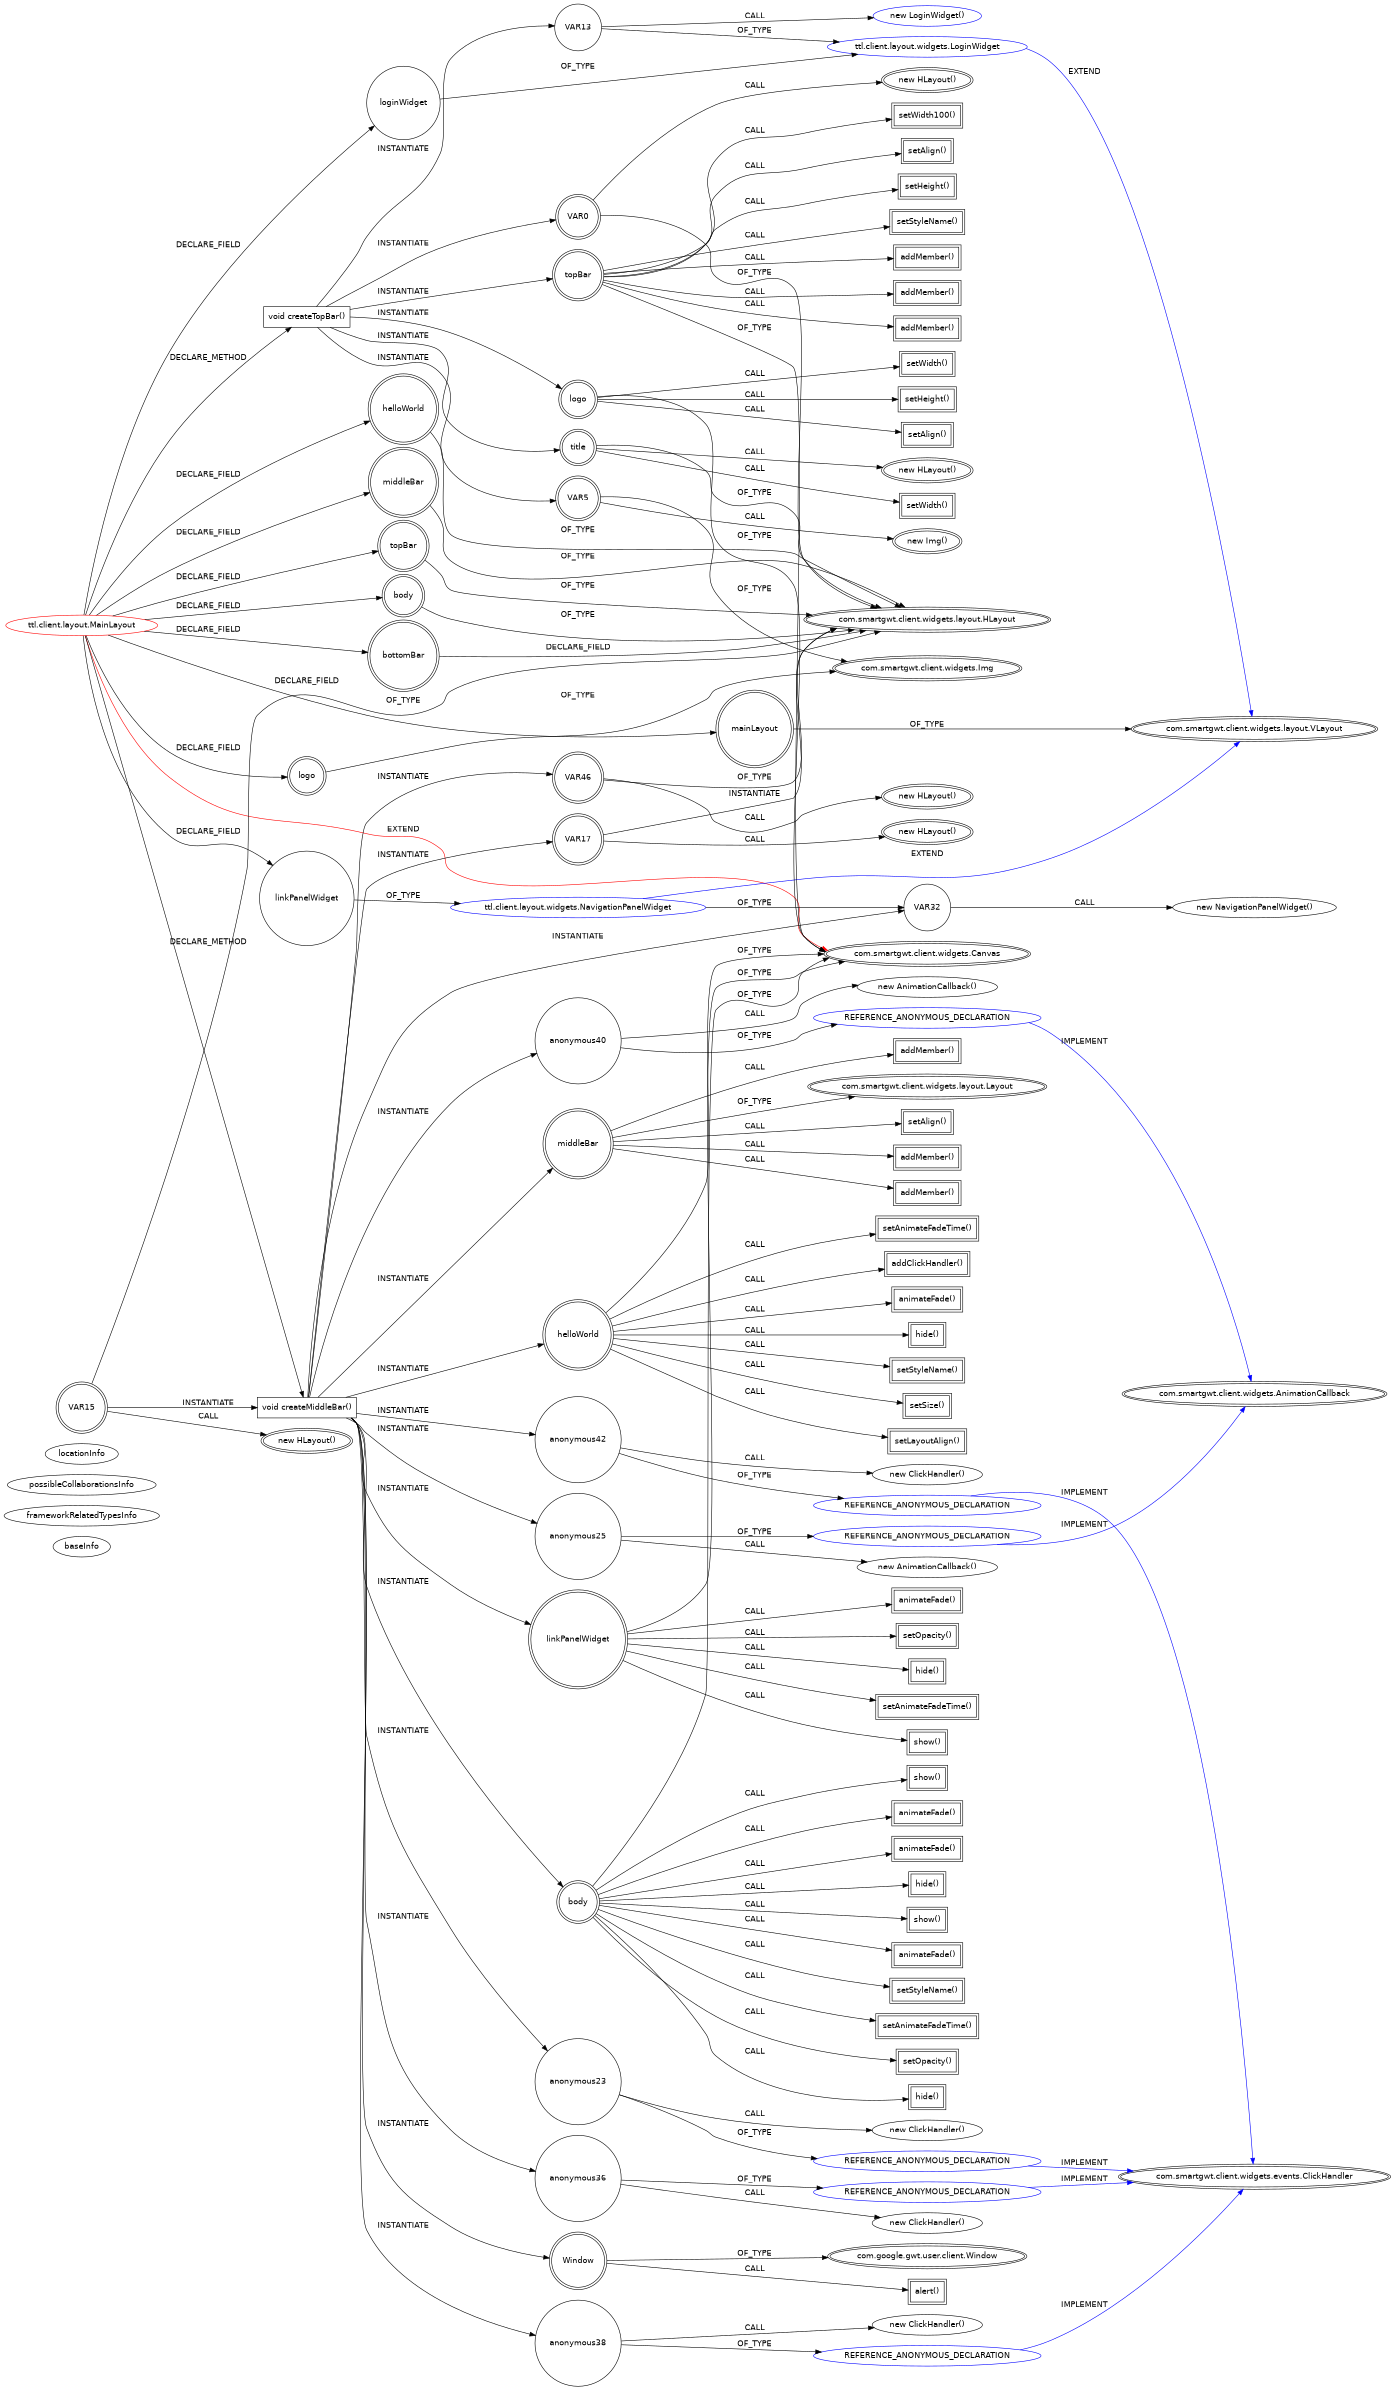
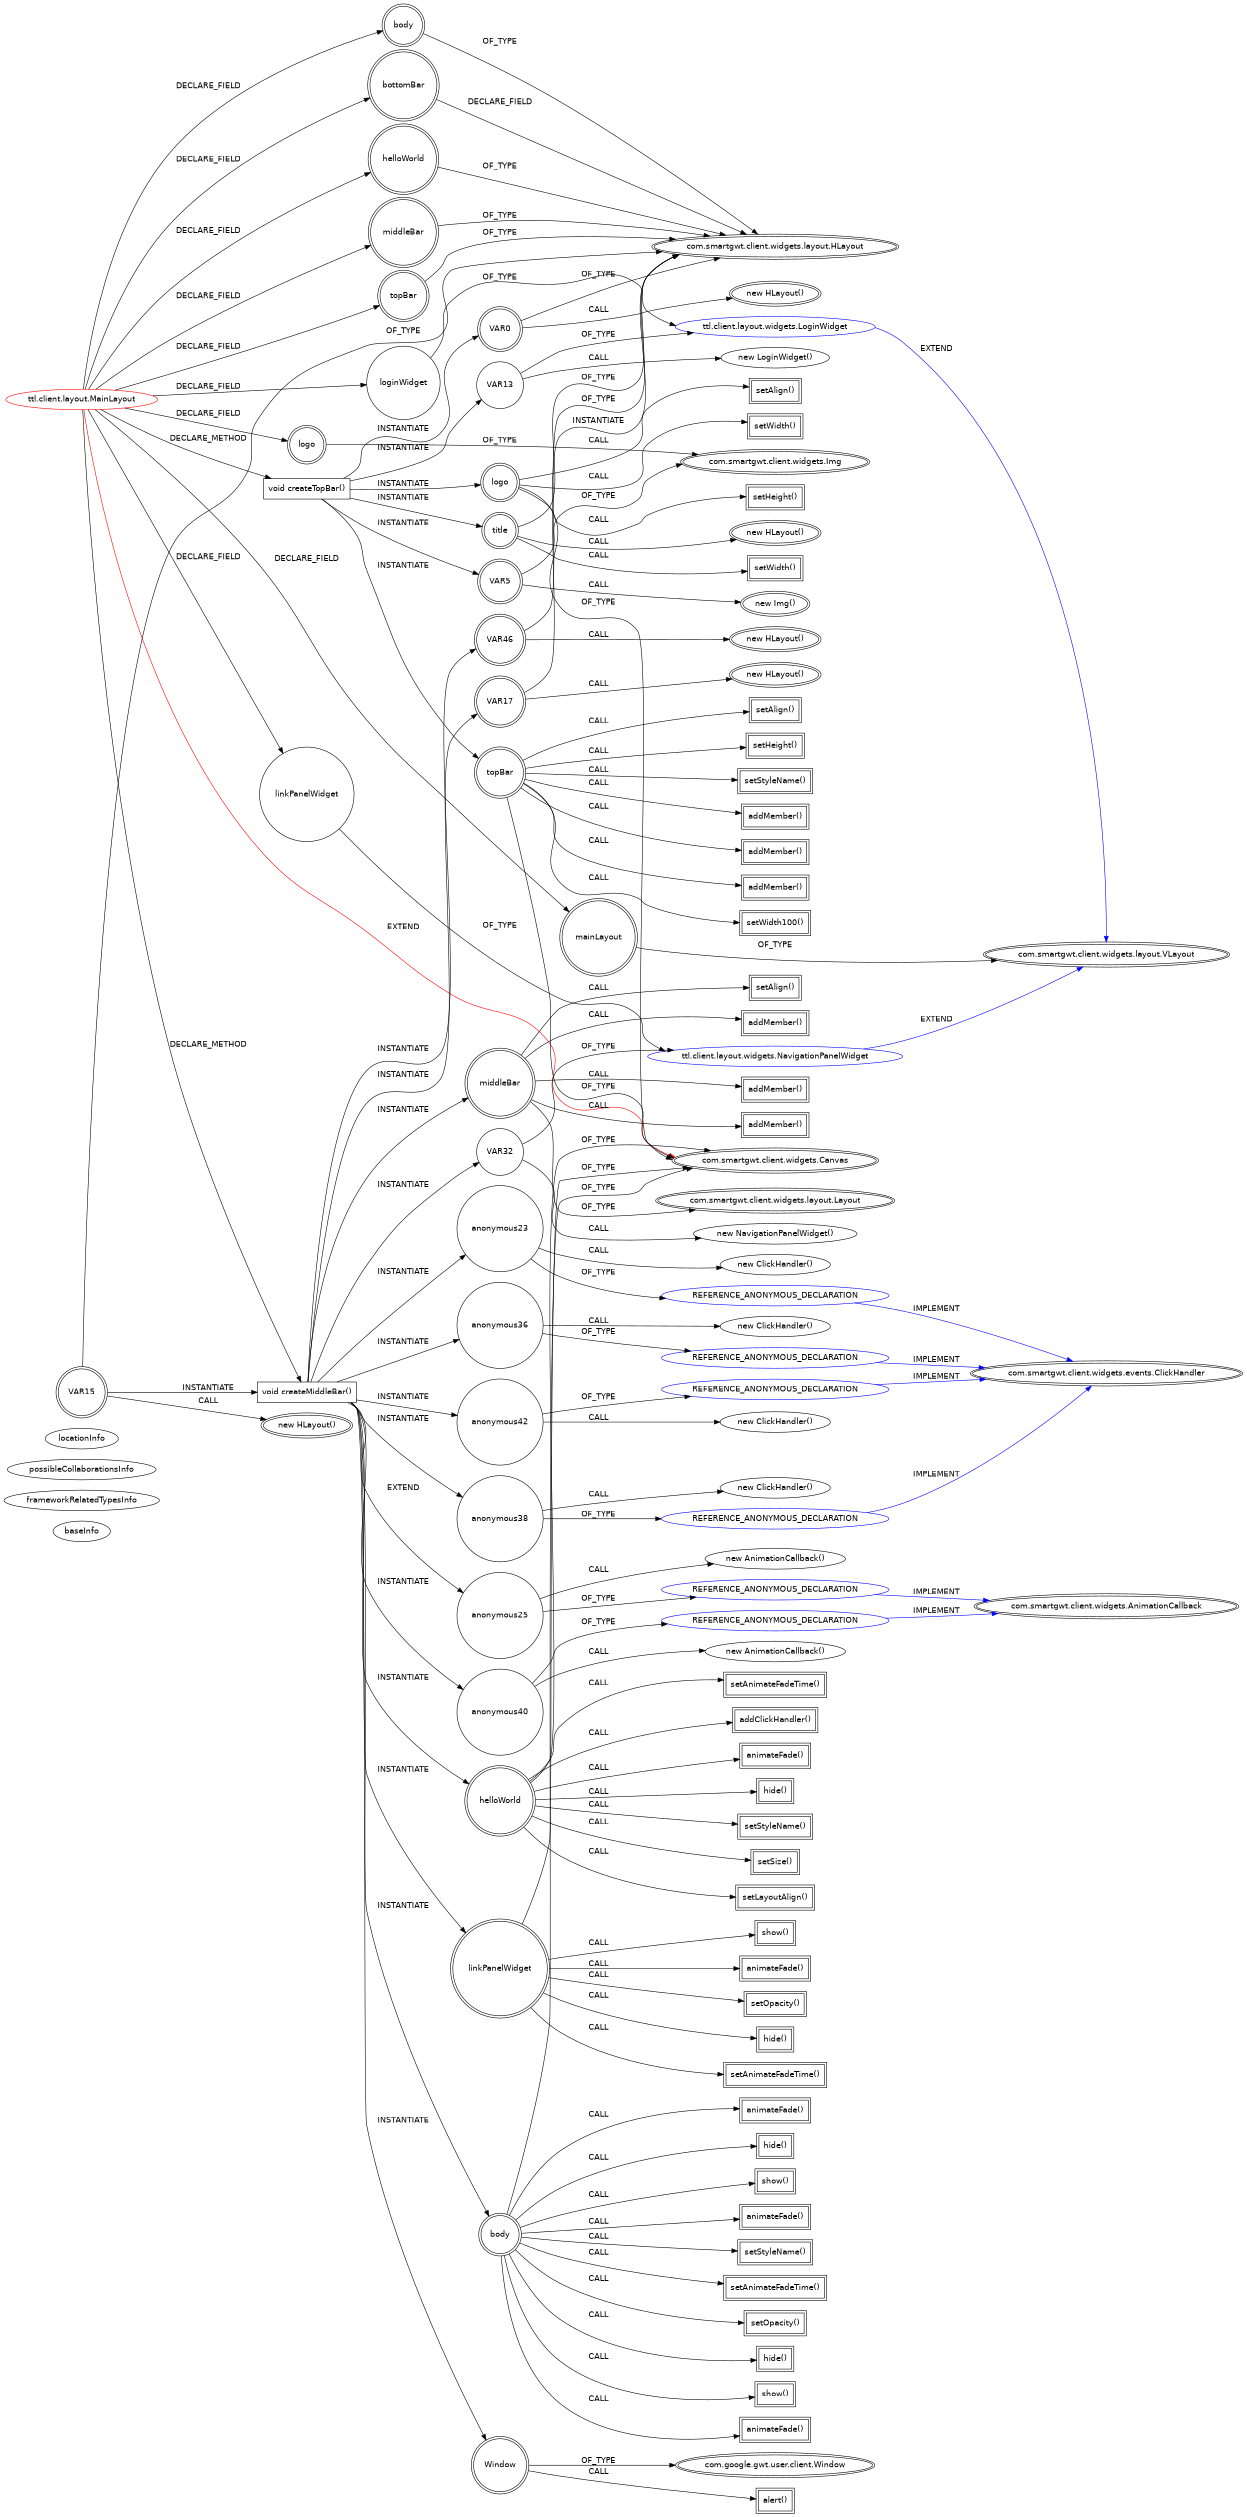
node "new LoginWidget()": color blue -> black
edge "ttl.client.layout.widgets.NavigationPanelWidget" -> "VAR32": reversed
edge "void createMiddleBar()" -> "anonymous25": label "INSTANTIATE" -> "EXTEND"
